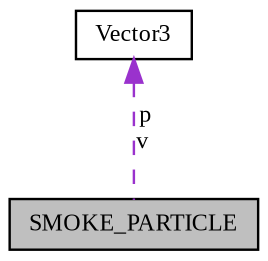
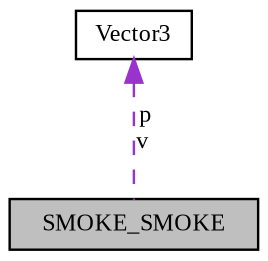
node "SMOKE_PARTICLE": label "SMOKE_PARTICLE" -> "SMOKE_SMOKE"
